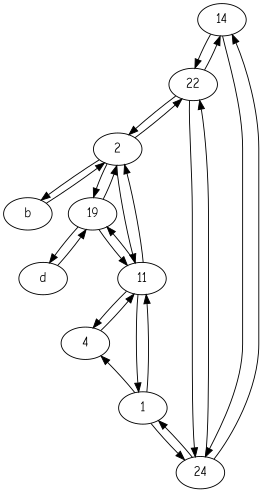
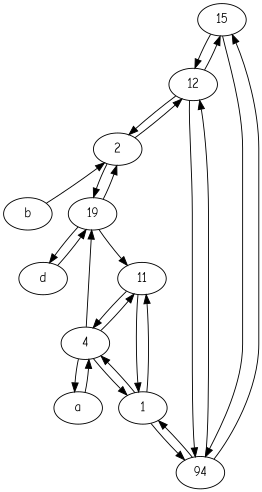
node "14": label "14" -> "15"
node "22": label "22" -> "12"
edge "2" -> "b": removed
edge "2" -> "11": removed
edge "11" -> "2": removed
edge "11" -> "19": now "4" -> "19"
edge "4" -> "1": added
node "a": added
node "24": label "24" -> "94"
